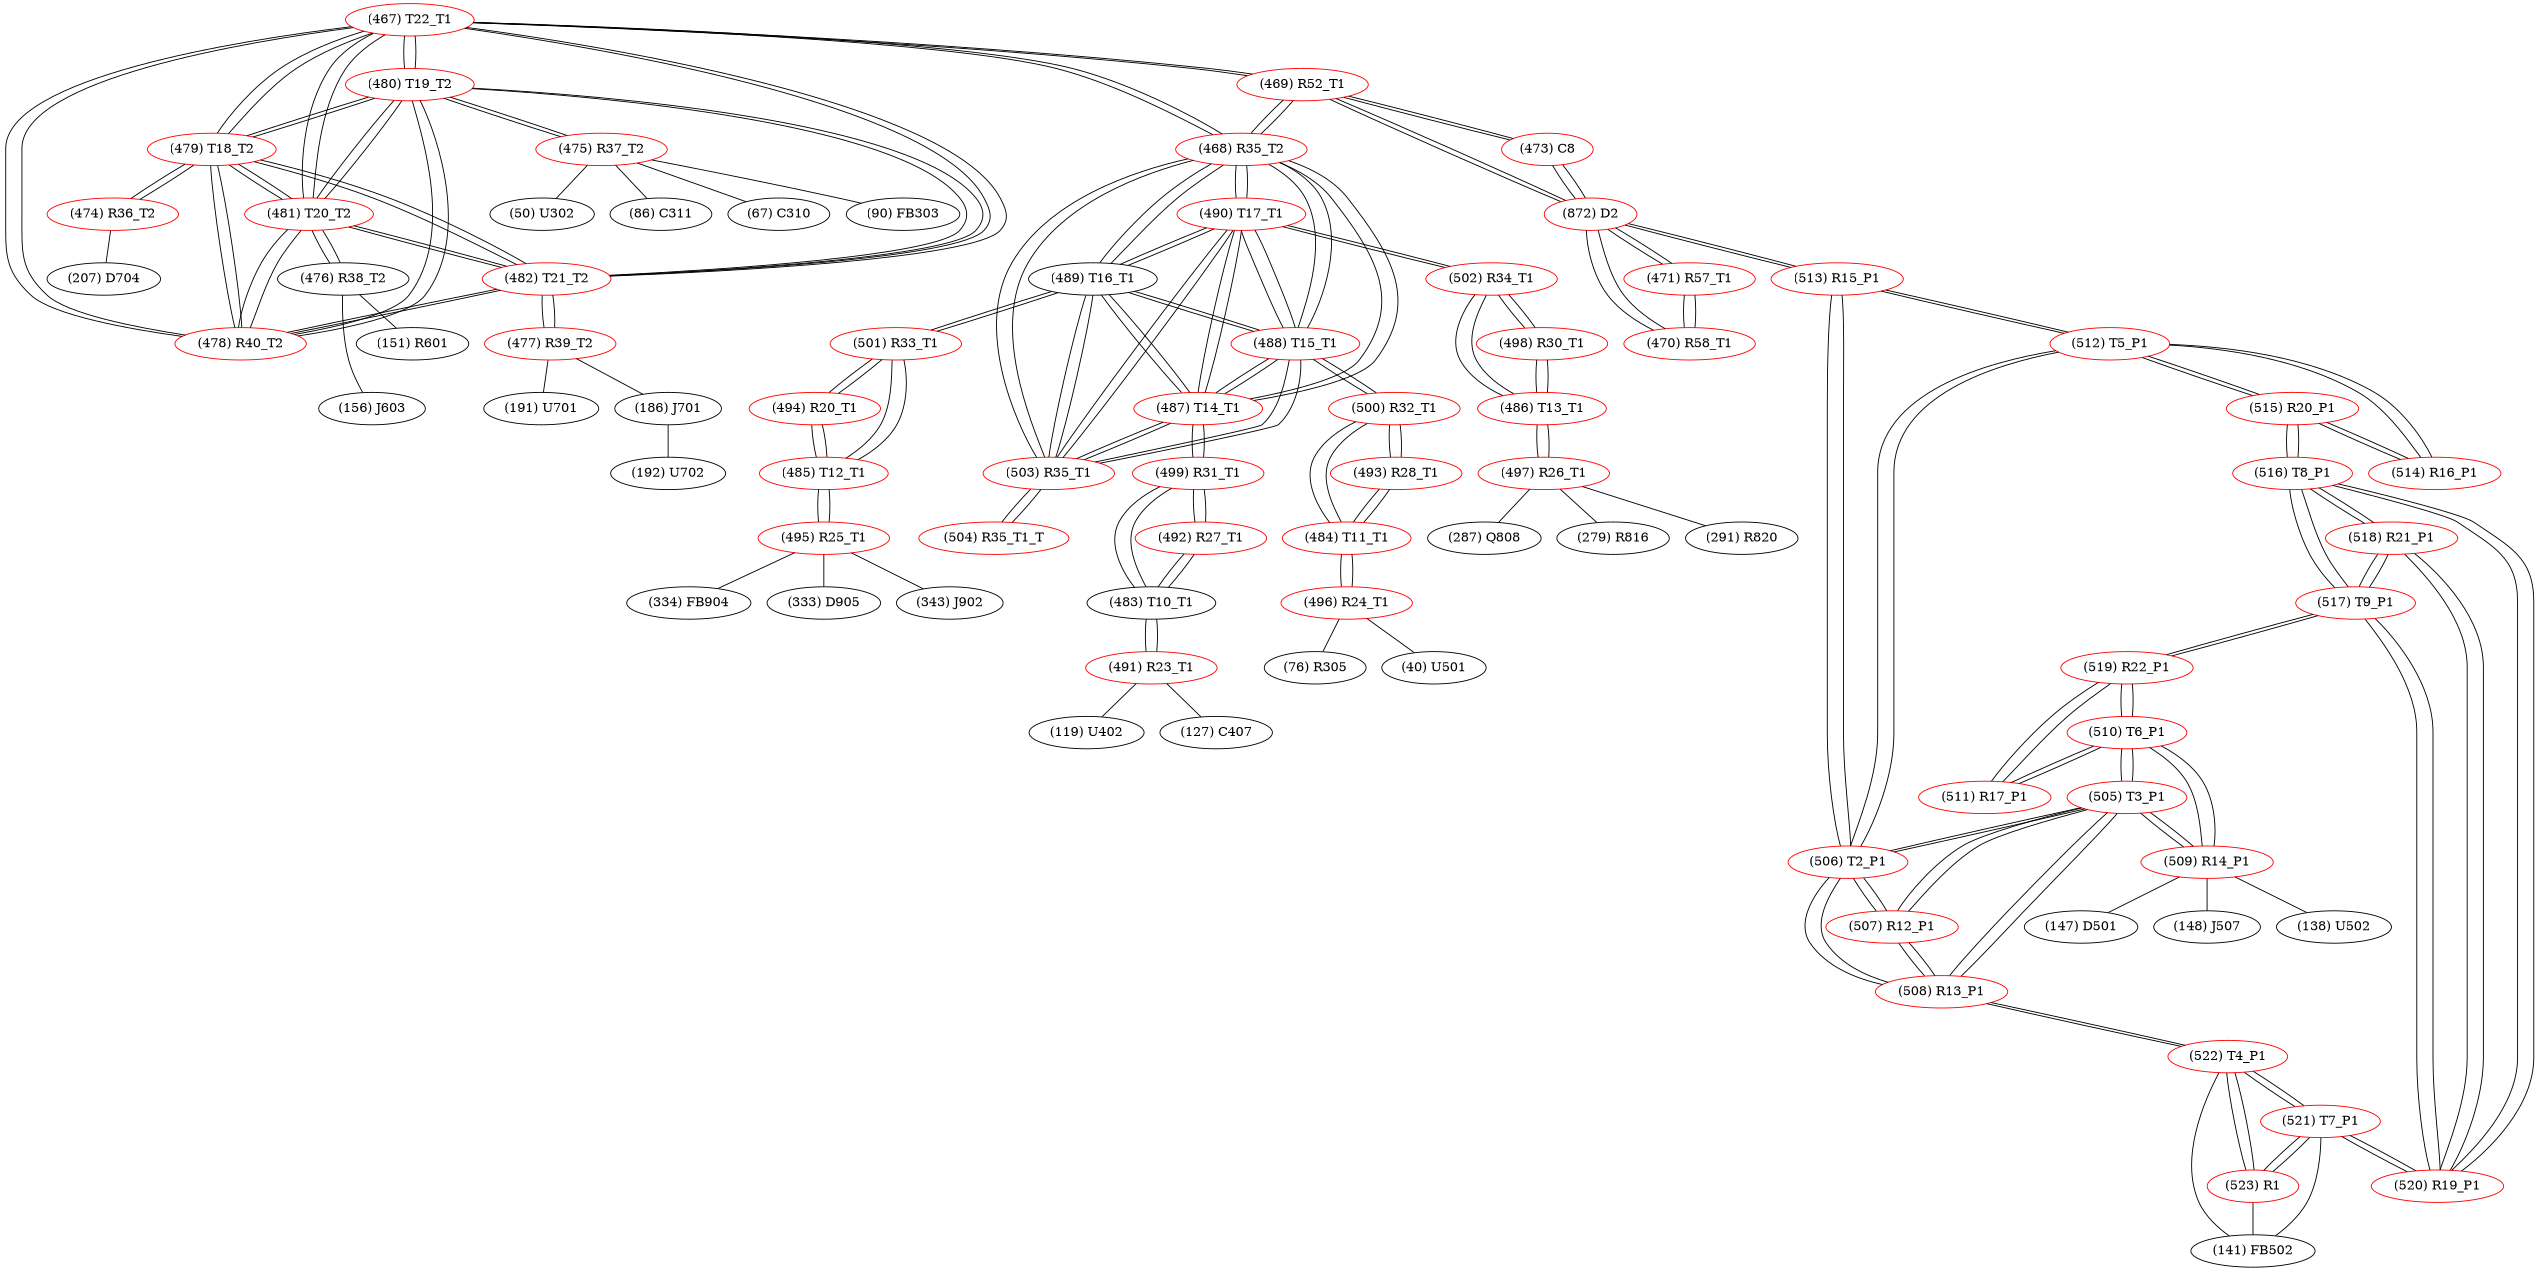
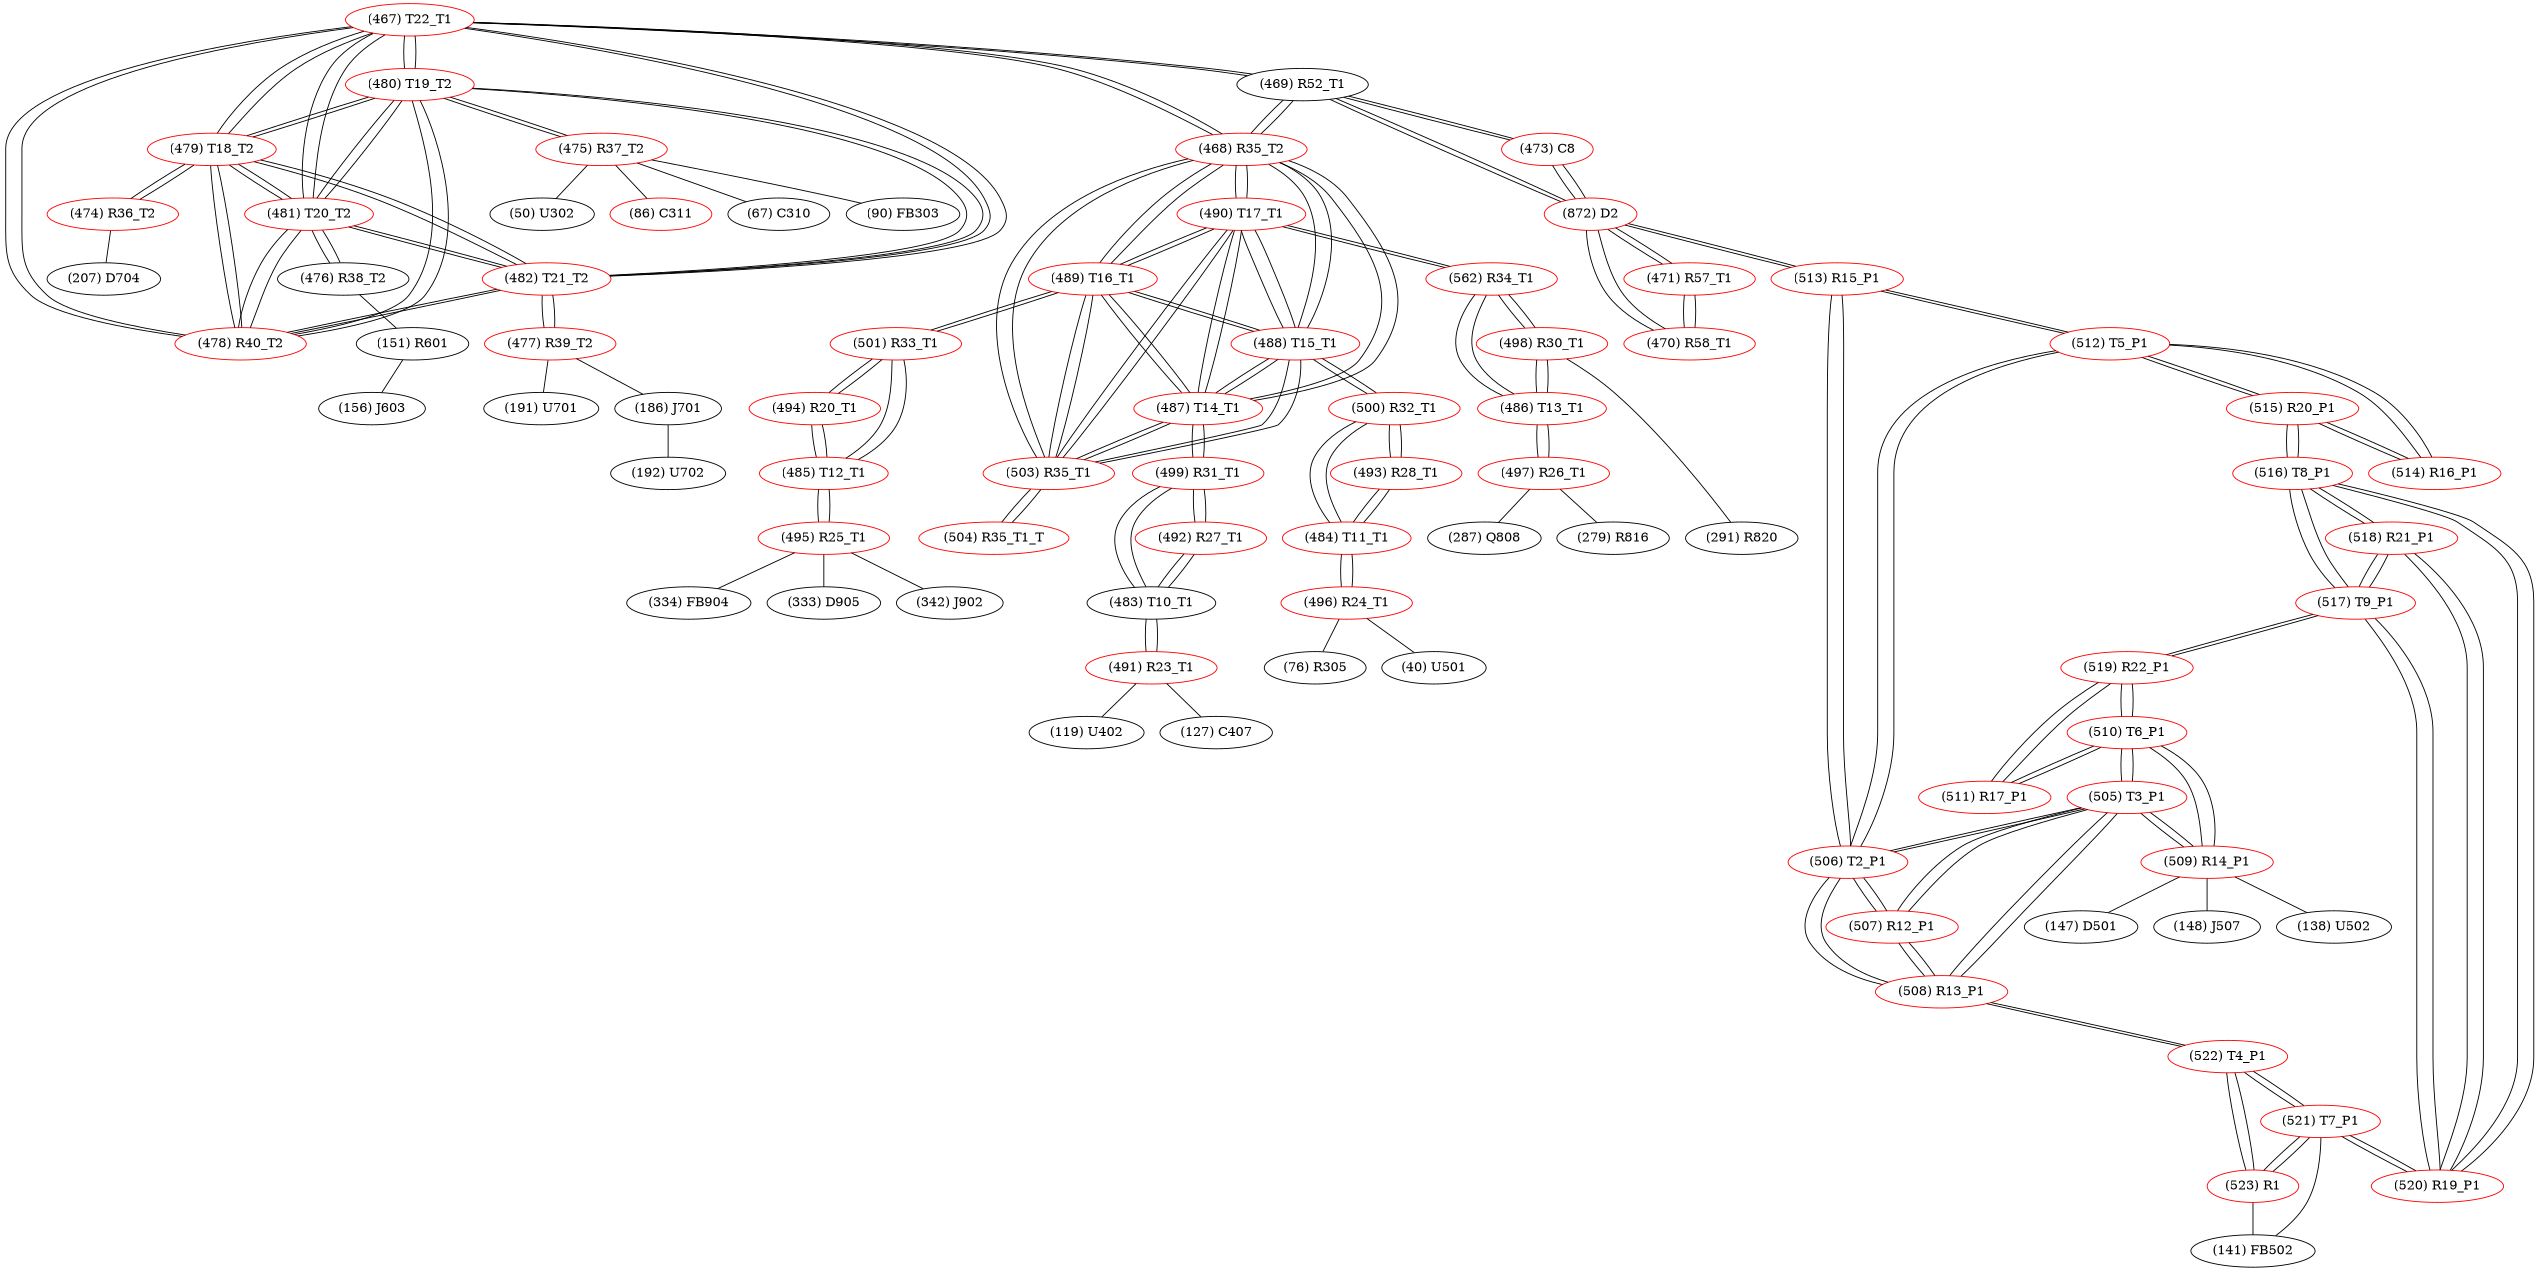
node "(469) R52_T1": color red -> black
node "(86) C311": color black -> red
node "(489) T16_T1": color black -> red
node "(502) R34_T1": label "(502) R34_T1" -> "(562) R34_T1"
edge "(476) R38_T2" -- "(156) J603": now "(151) R601" -- "(156) J603"
edge "(497) R26_T1" -- "(291) R820": now "(498) R30_T1" -- "(291) R820"
node "(343) J902": label "(343) J902" -> "(342) J902"
edge "(522) T4_P1" -- "(141) FB502": removed
